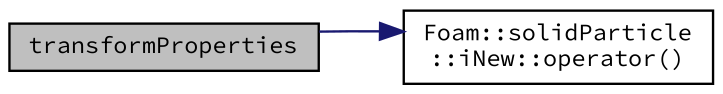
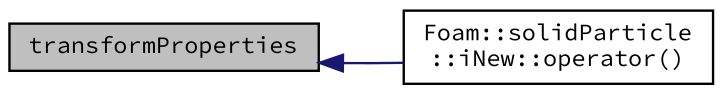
edge "transformProperties" -> "Foam::solidParticle ::iNew::operator()": reversed
